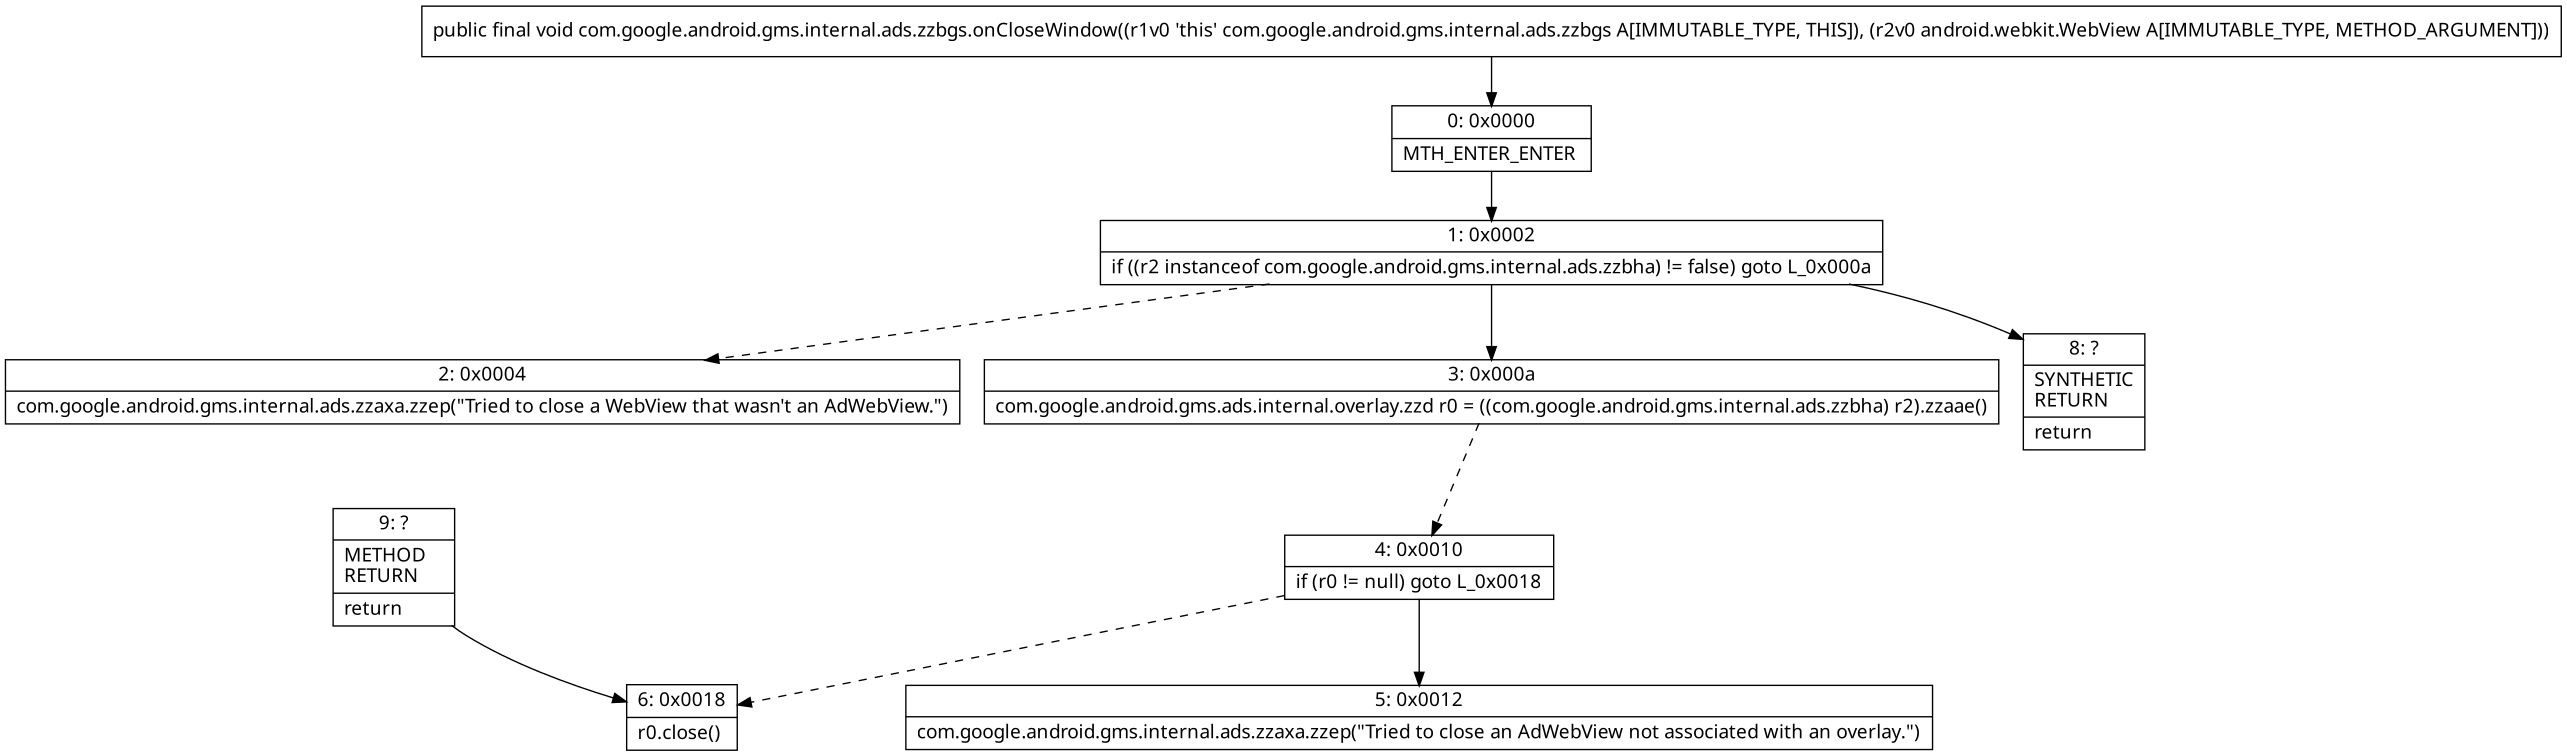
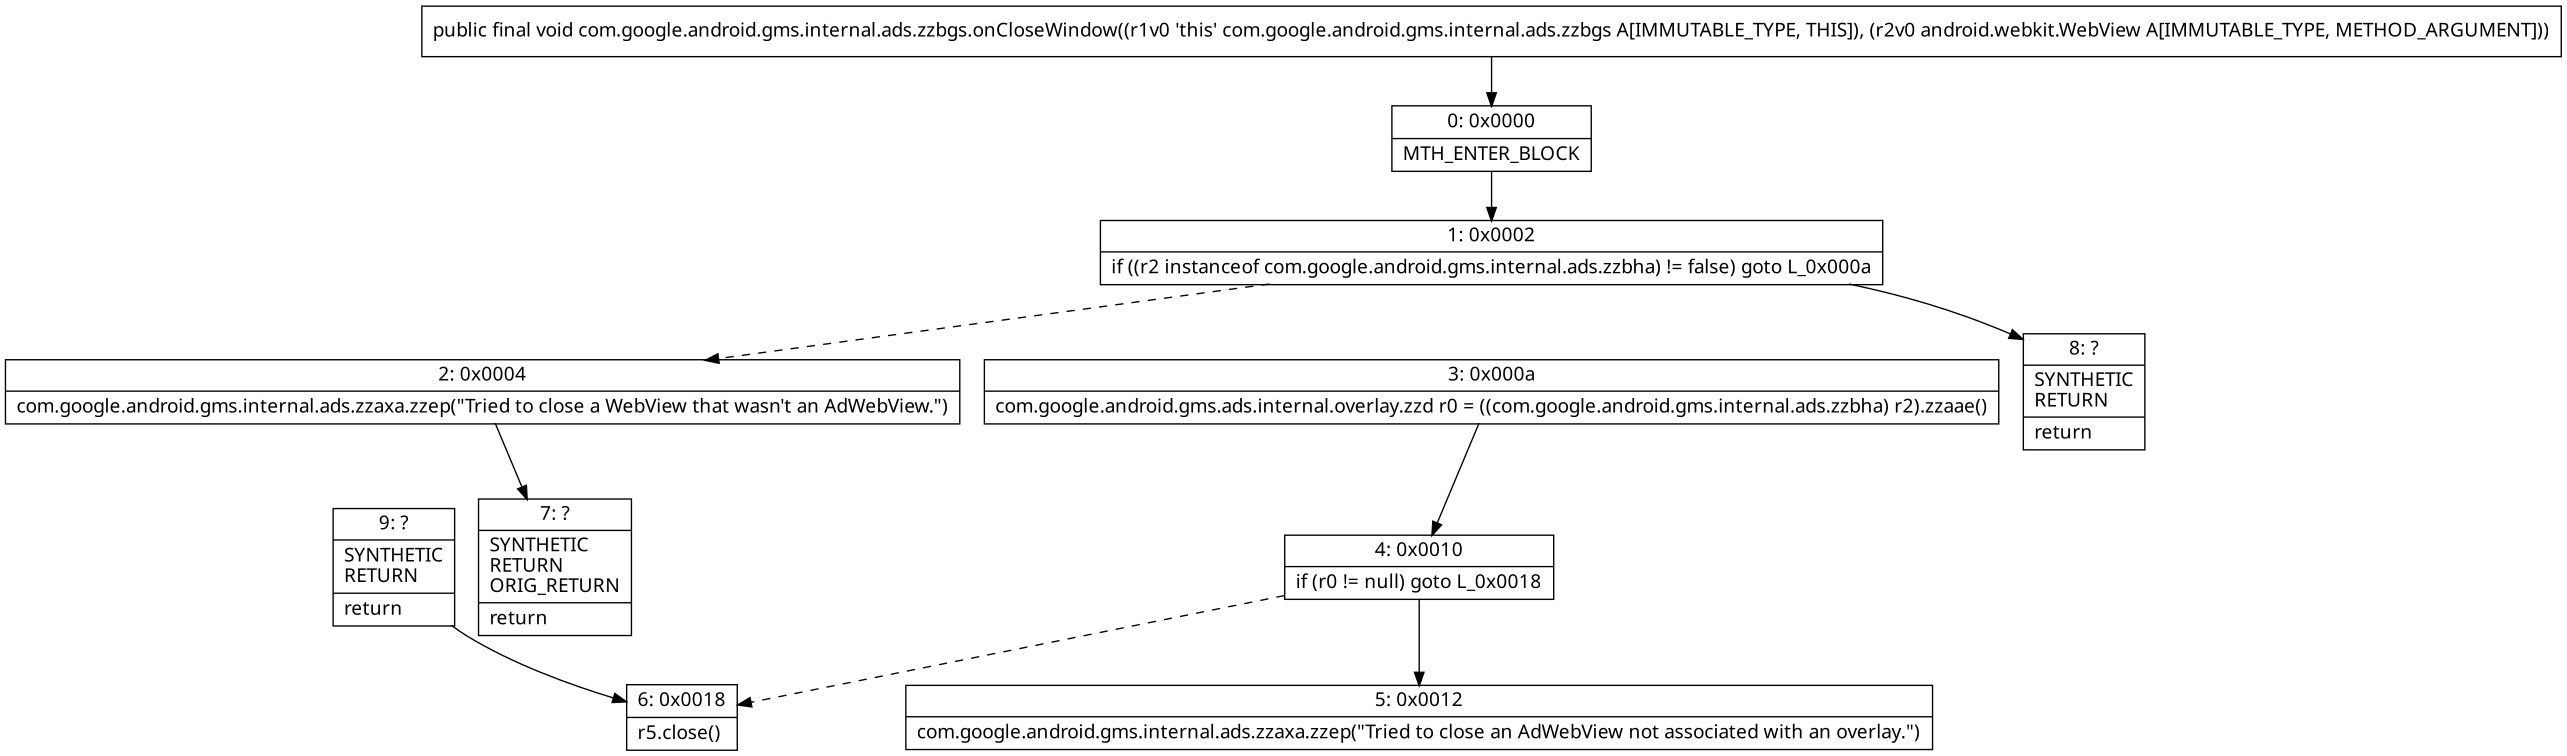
node "0: 0x0000": text "MTH_ENTER_ENTER" -> "MTH_ENTER_BLOCK"
edge "1: 0x0002" -> "3: 0x000a": removed
edge "3: 0x000a" -> "4: 0x0010": style dashed -> solid
node "9: ?": text "METHOD" -> "SYNTHETIC"
node "7: ?": added
node "6: 0x0018": text "r0.close()" -> "r5.close()"
